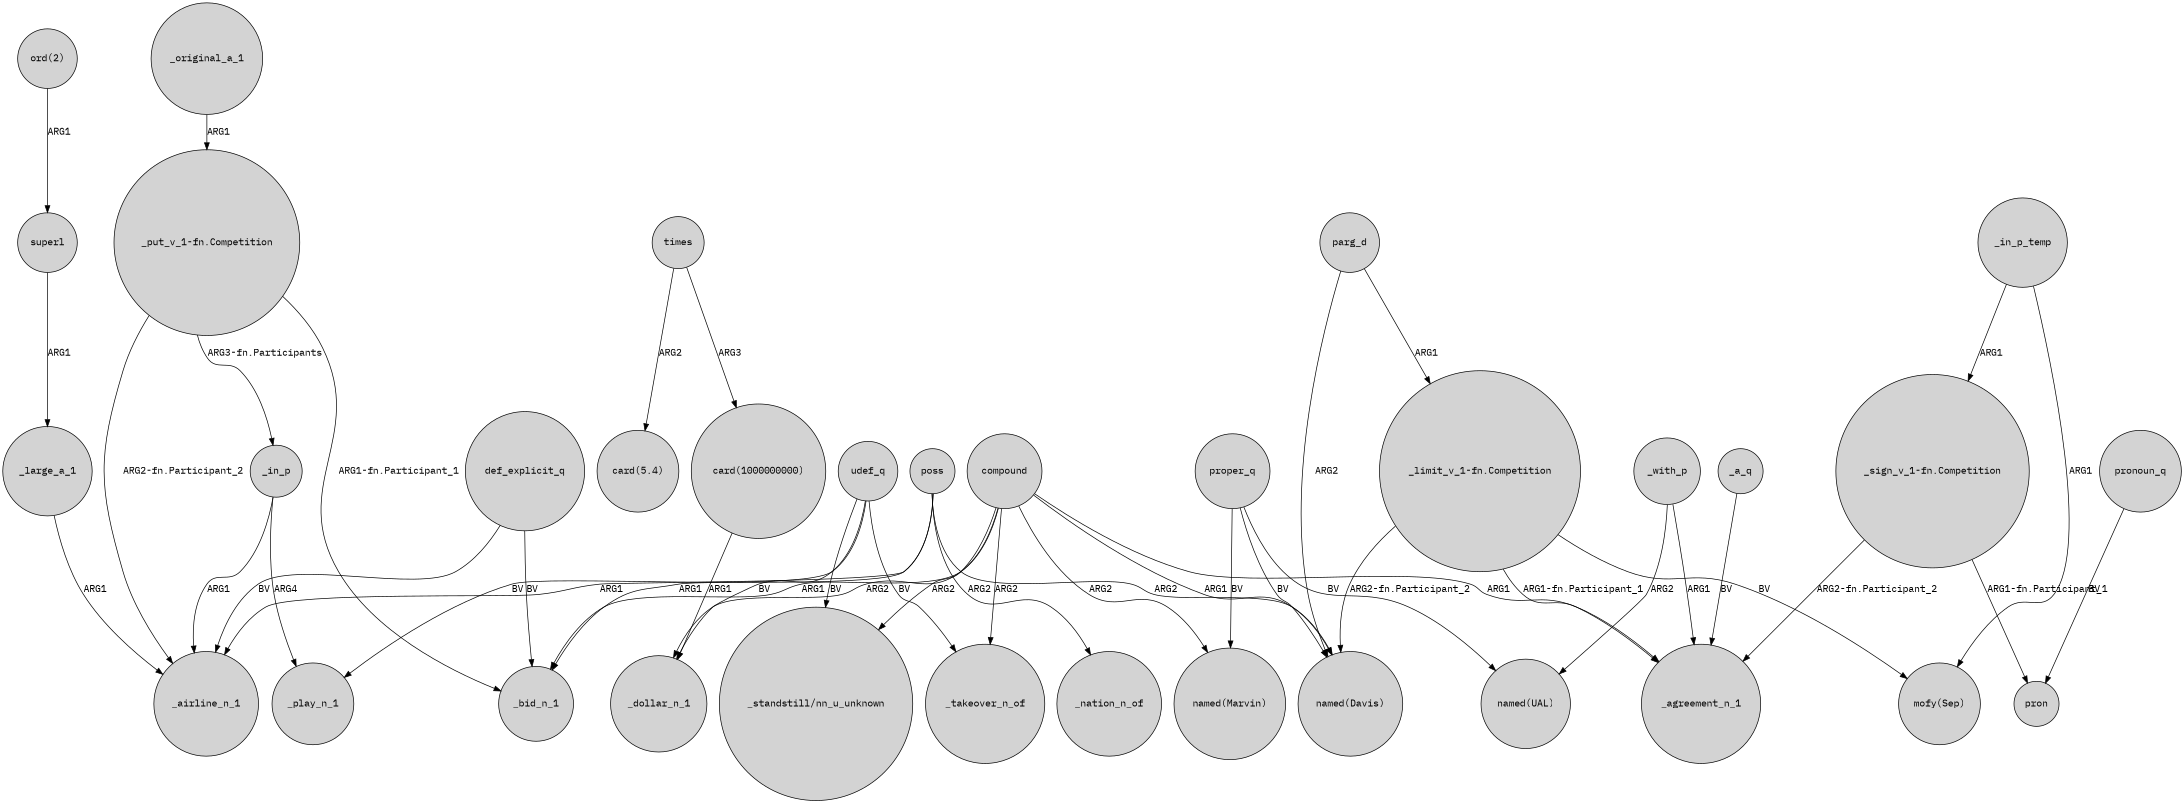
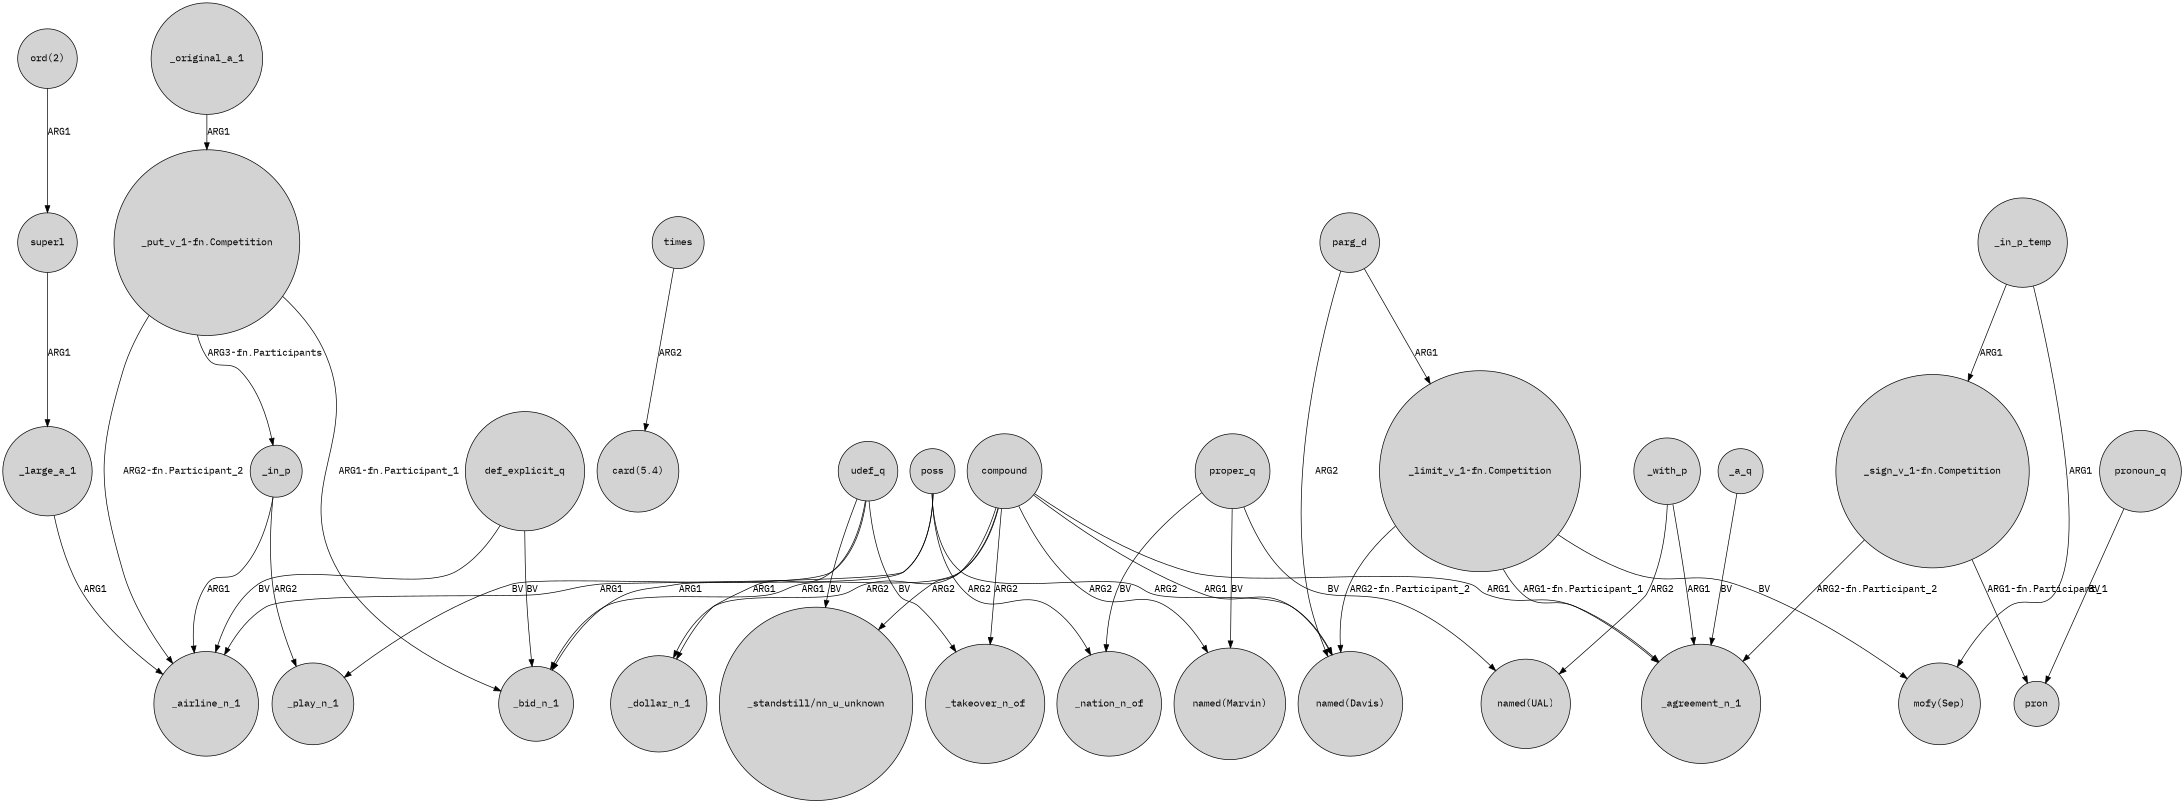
node "card(1000000000)": removed
edge "proper_q" -> "named(Davis)": now "proper_q" -> "_nation_n_of"
edge "_in_p" -> "_play_n_1": label "ARG4" -> "ARG2"
edge "udef_q" -> "_dollar_n_1": label "BV" -> "ARG1"
